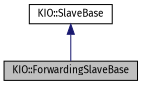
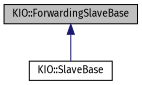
edge "KIO::ForwardingSlaveBase" -> "KIO::SlaveBase": reversed
